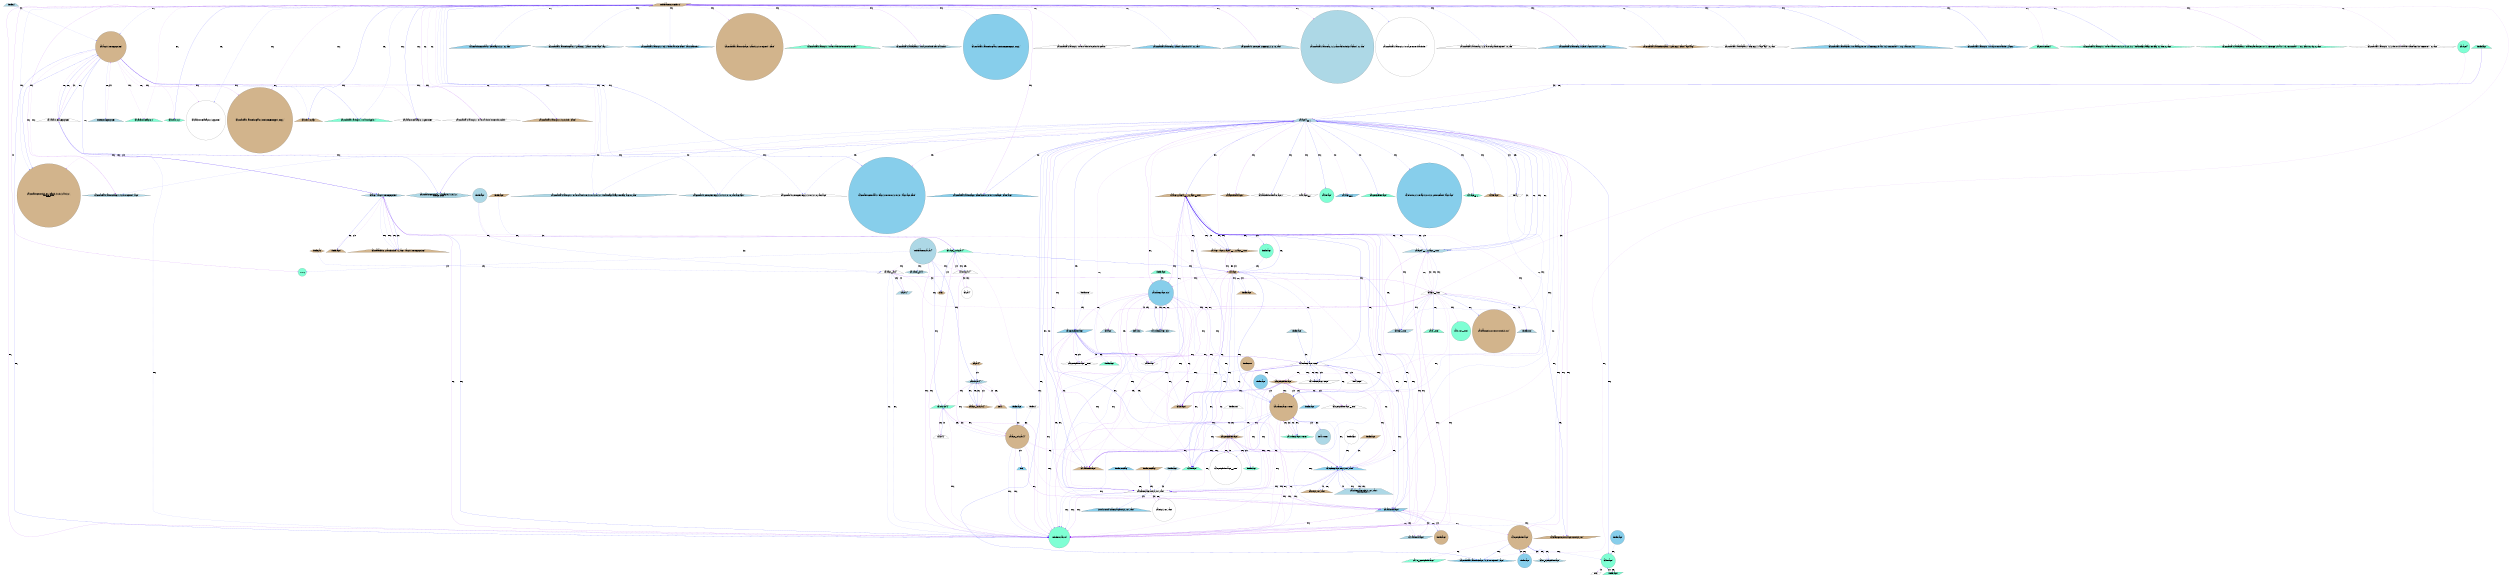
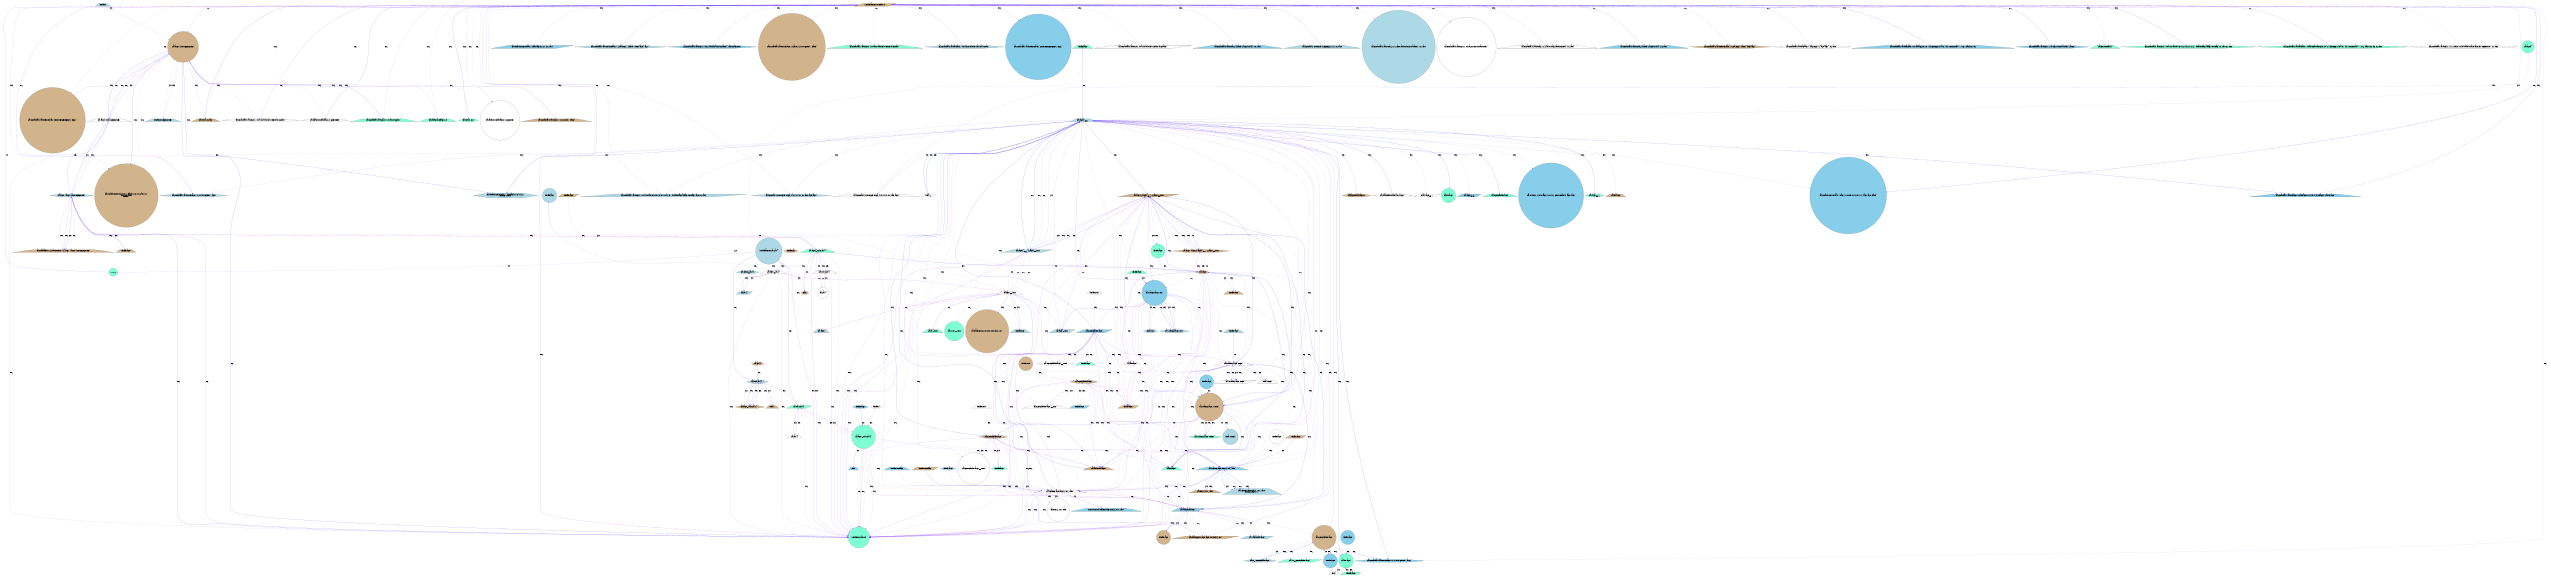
node "(Call,!has_has(si, PRIV_CHAN_AUSPEX))": label "(Call,!has_has(si, PRIV_CHAN_AUSPEX))" -> "(Call,!has_priv(si, PRIV_CHAN_AUSPEX))"
edge "(Literal,'+')" -> "(Call,target != NULL)": now "(Call,target[0] == '+')" -> "(Call,target != NULL)"
node "(Call,target = strdup(parv[2]))": fillcolor tan -> aquamarine
